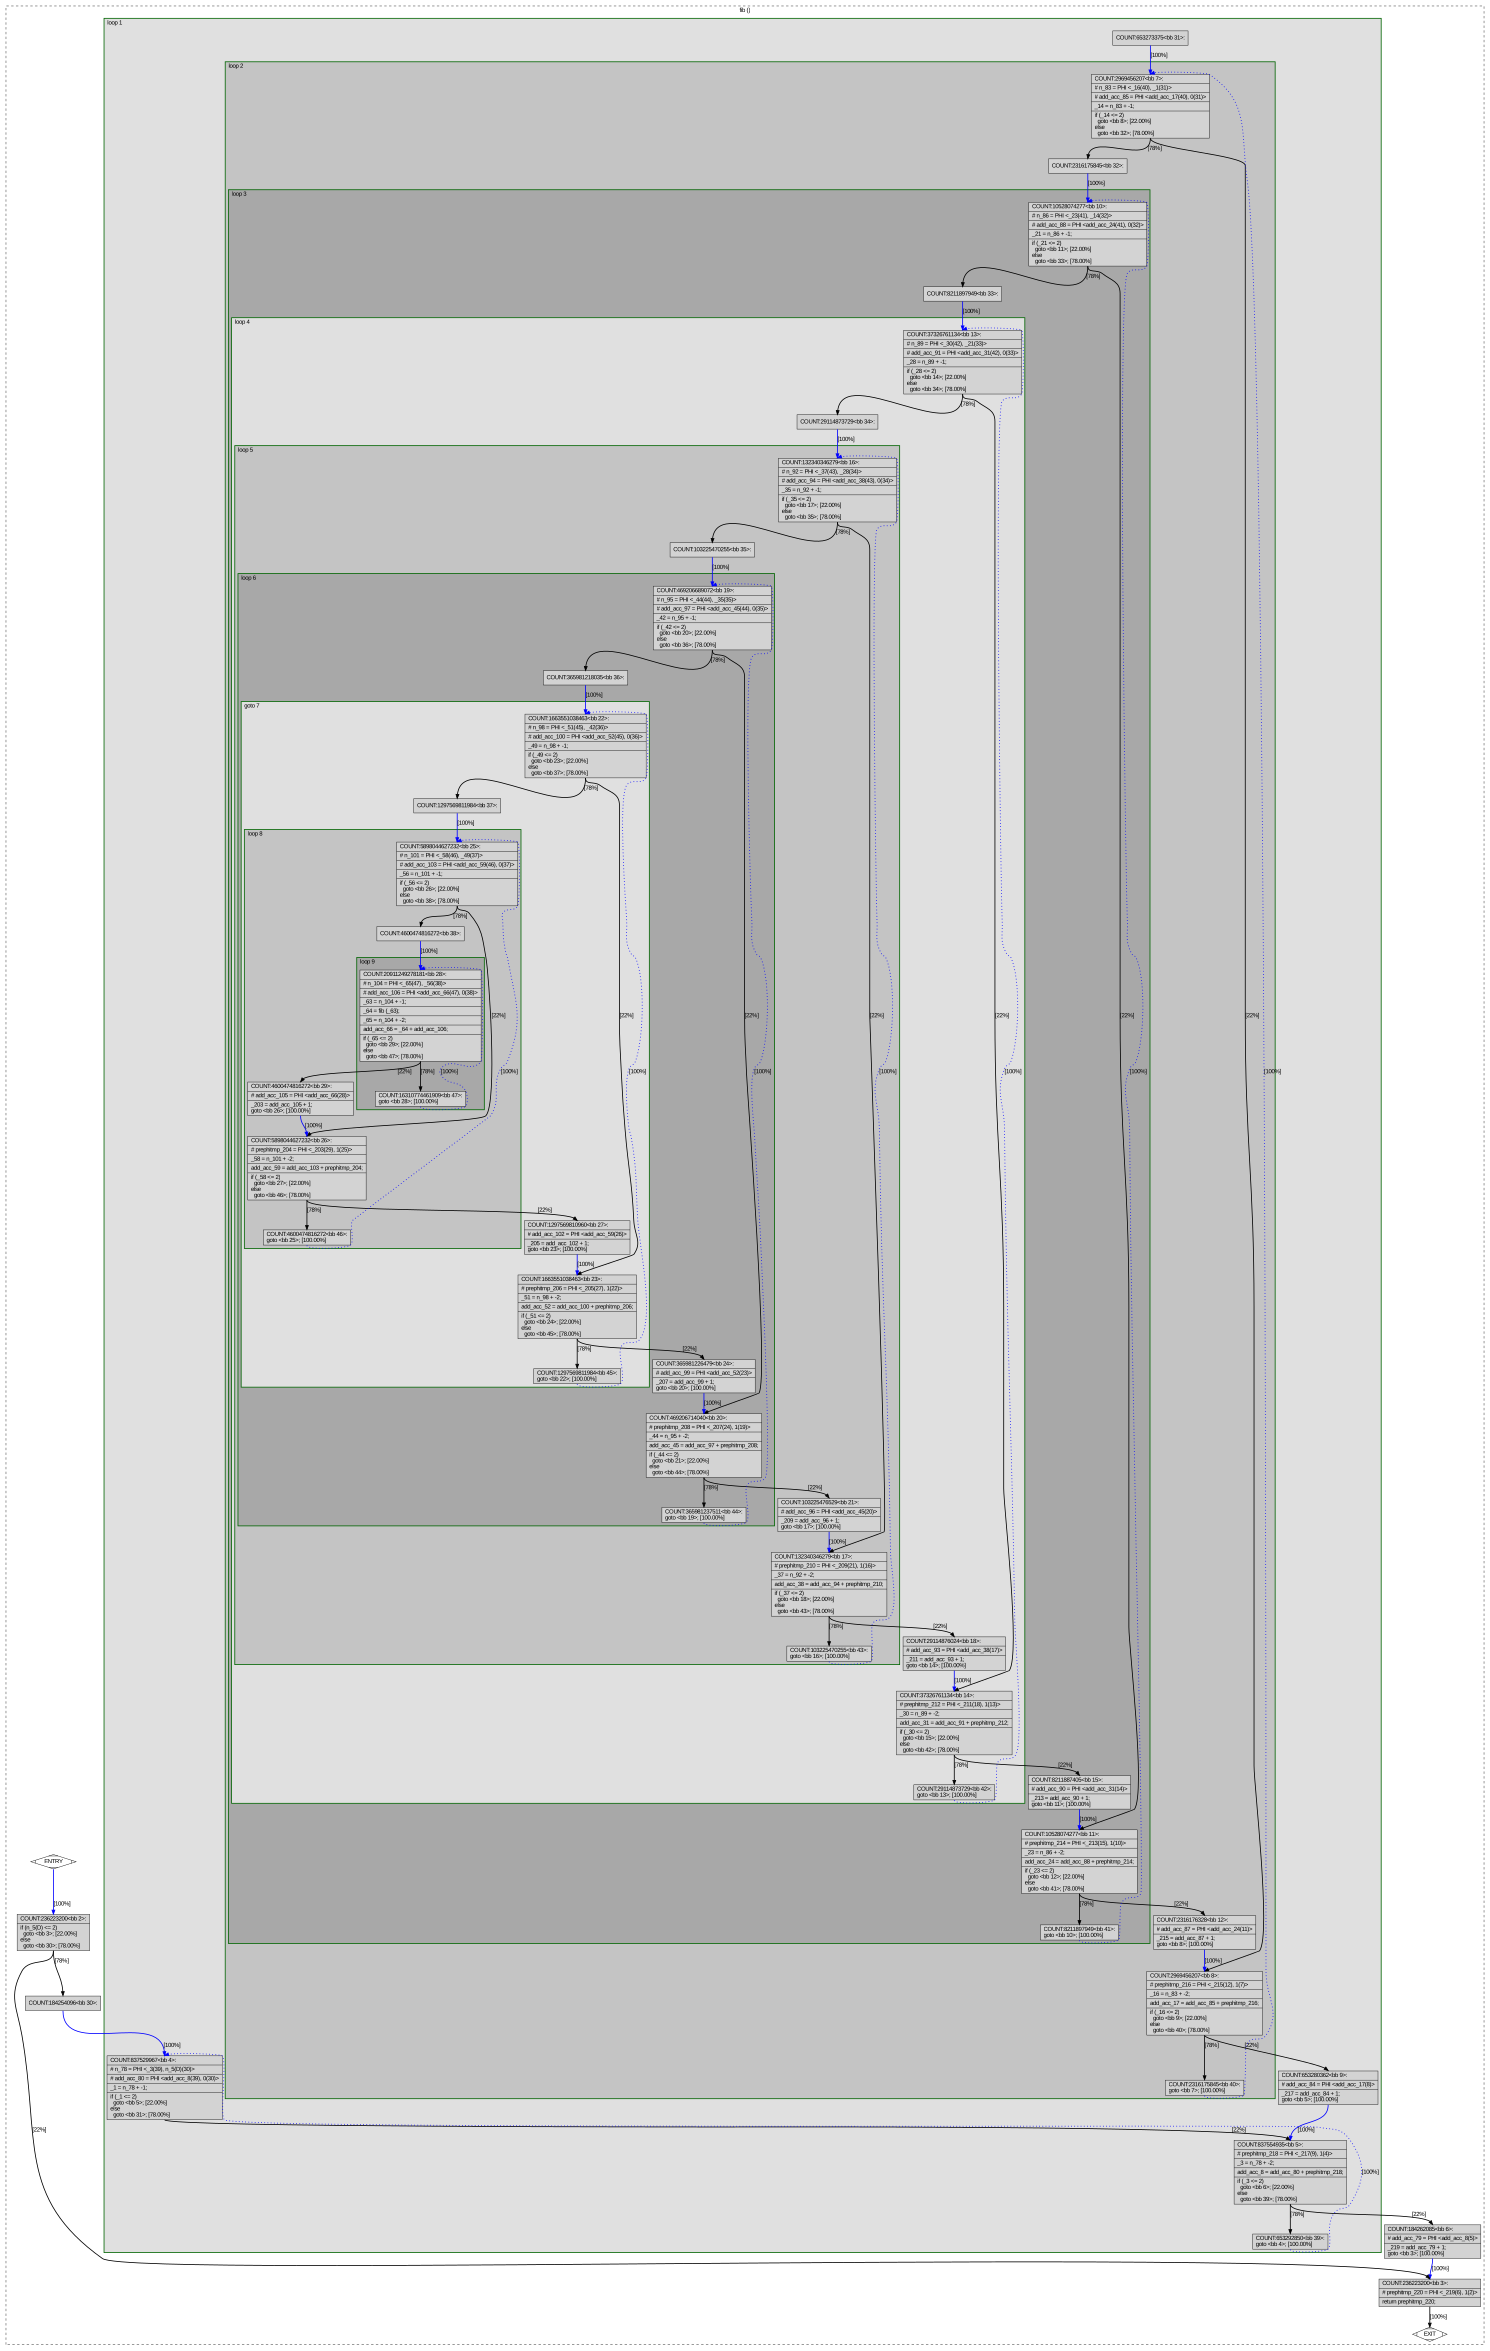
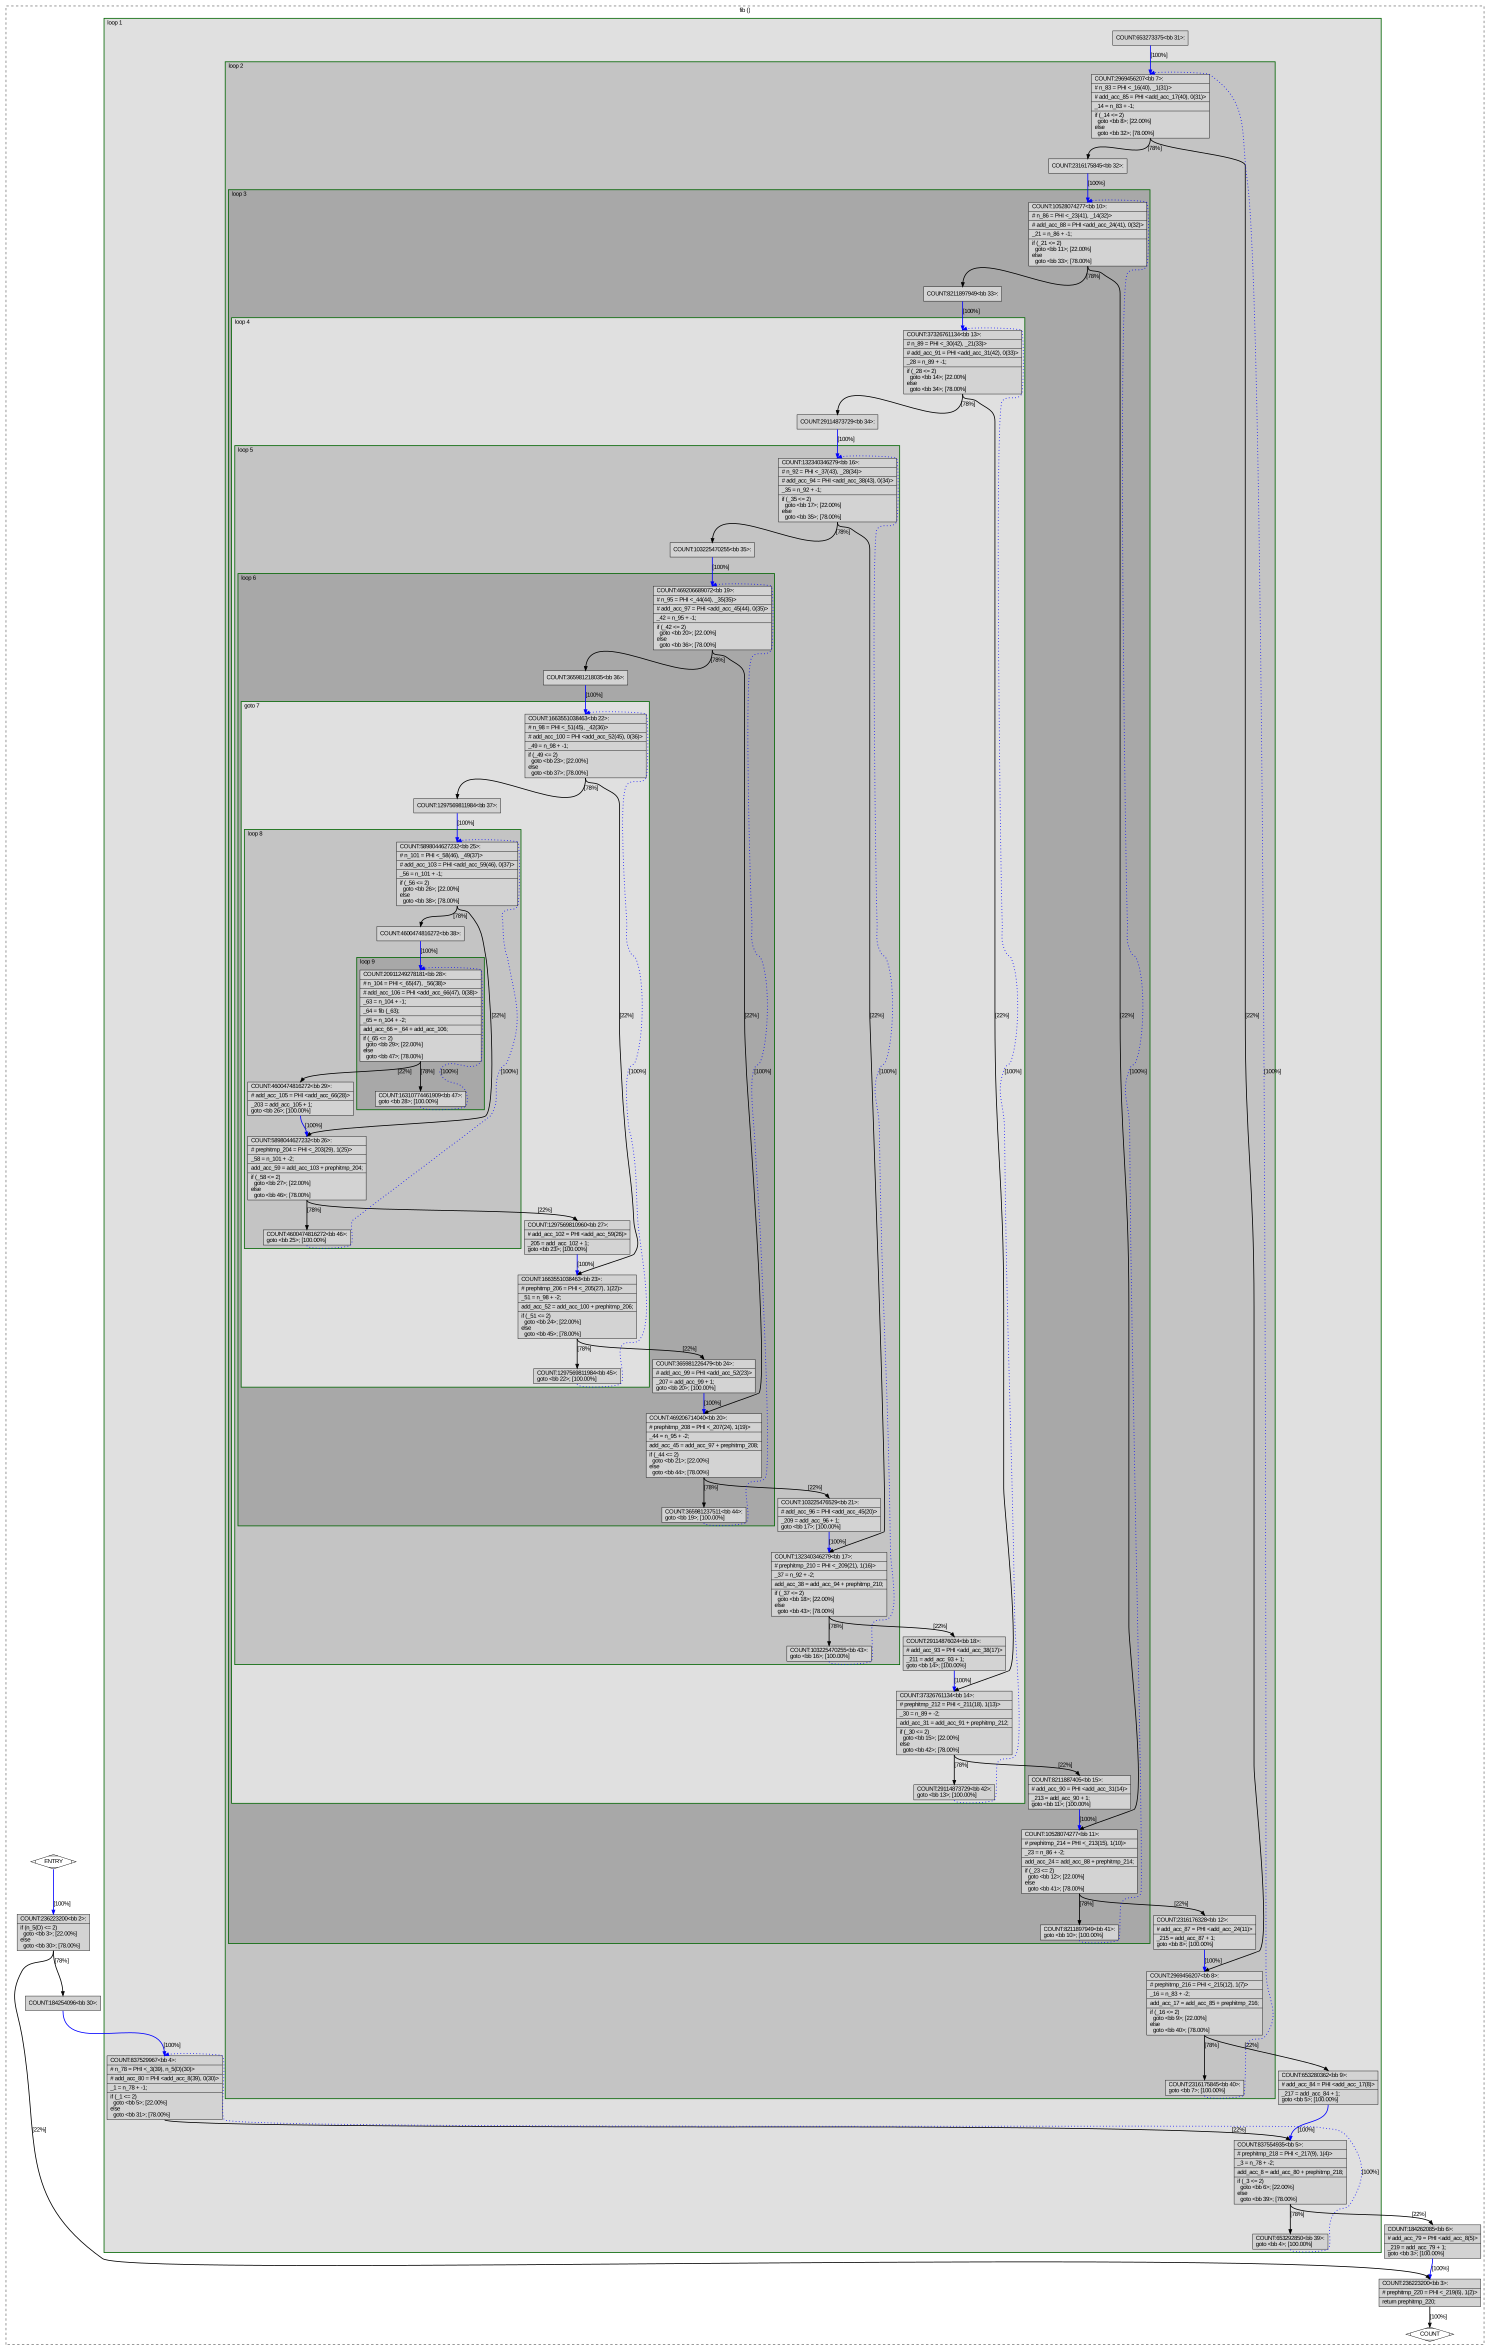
node "EXIT": label "EXIT" -> "COUNT"
